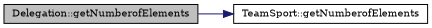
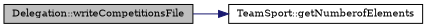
node "Delegation::getNumberofElements": label "Delegation::getNumberofElements" -> "Delegation::writeCompetitionsFile"
